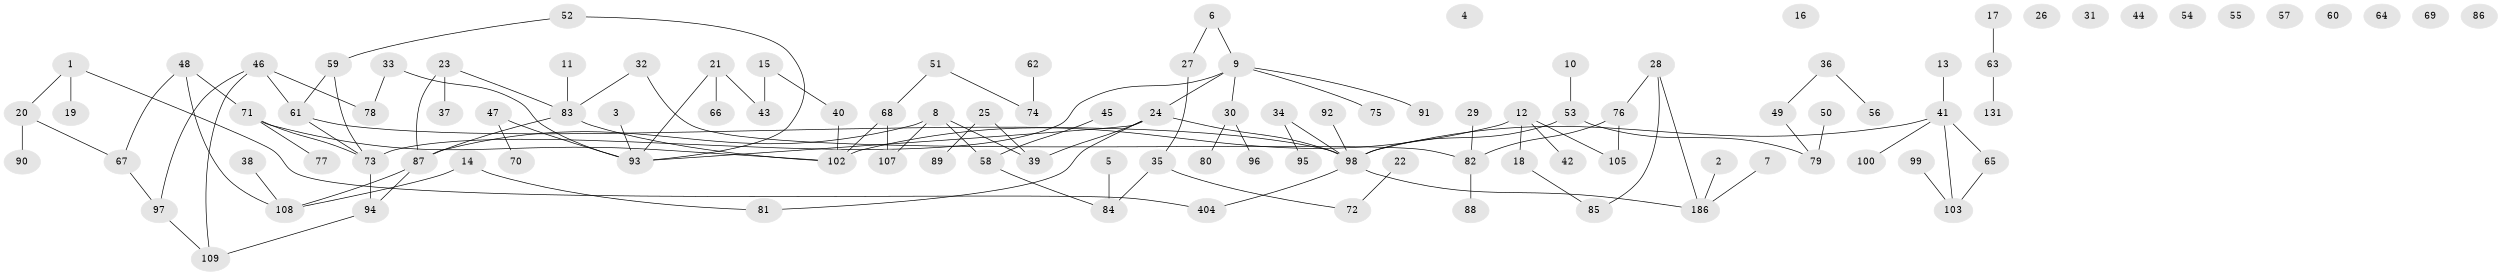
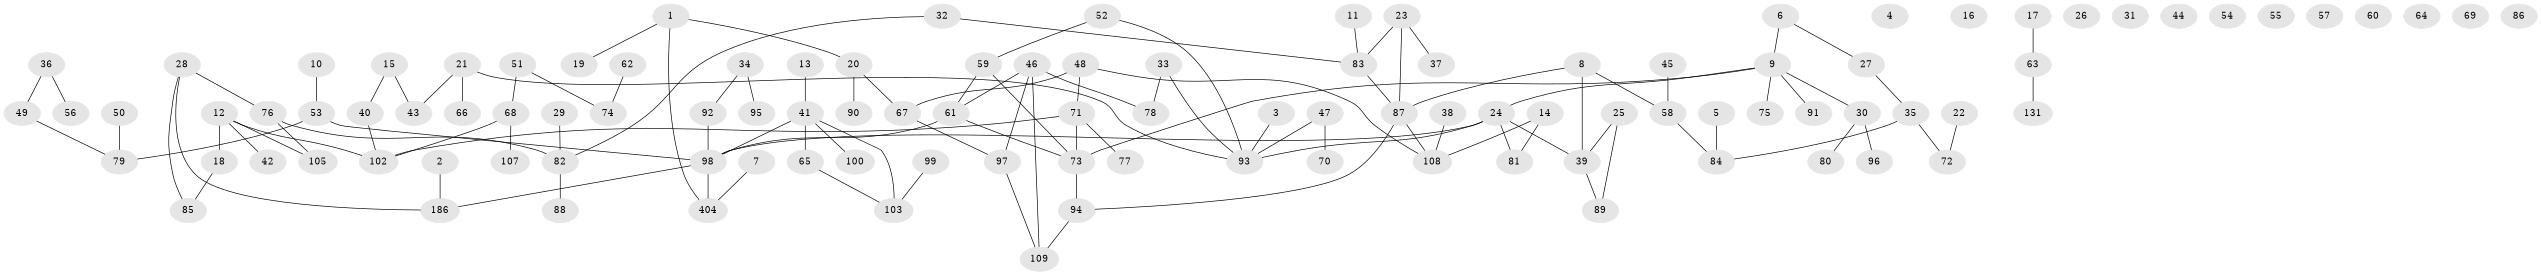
edge "8" -- "107": removed
edge "34" -- "98": now "34" -- "92"
edge "83" -- "102": removed
edge "39" -- "89": added
edge "7" -- "186": now "7" -- "404"
